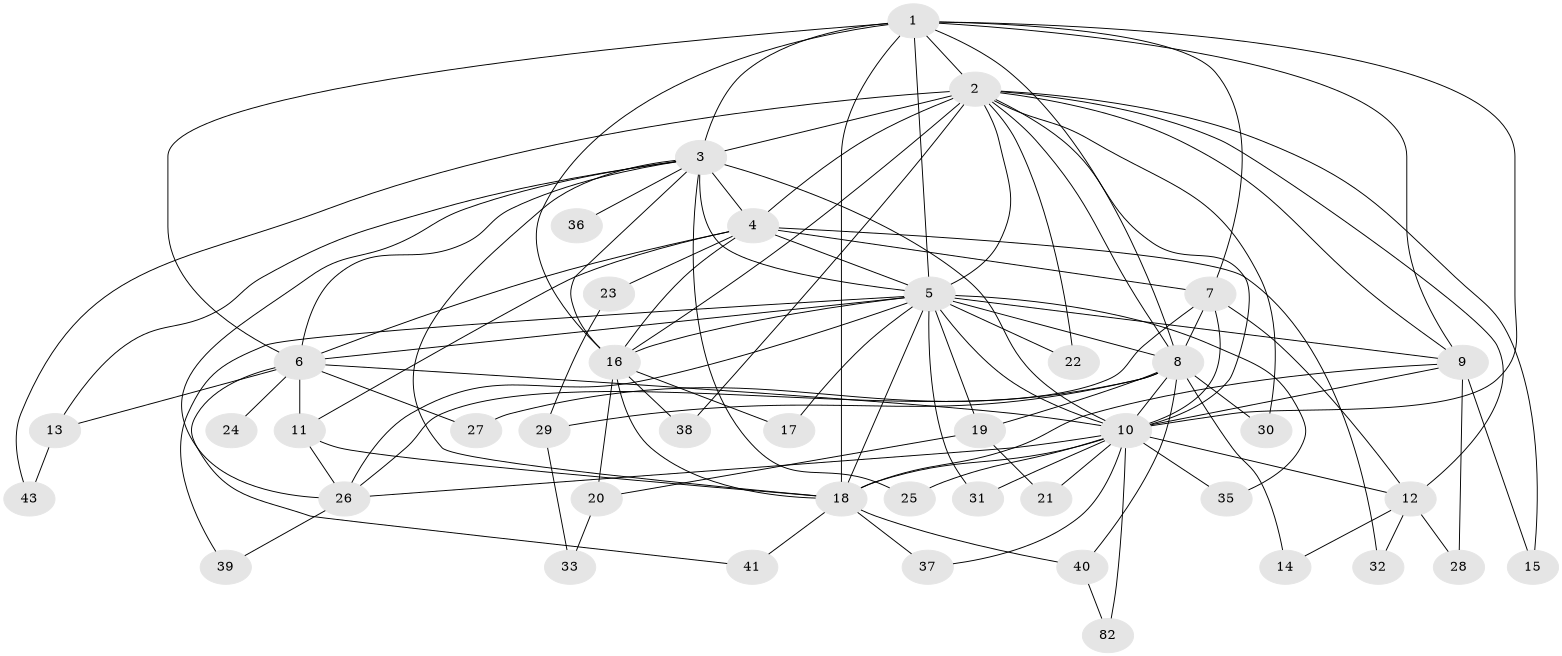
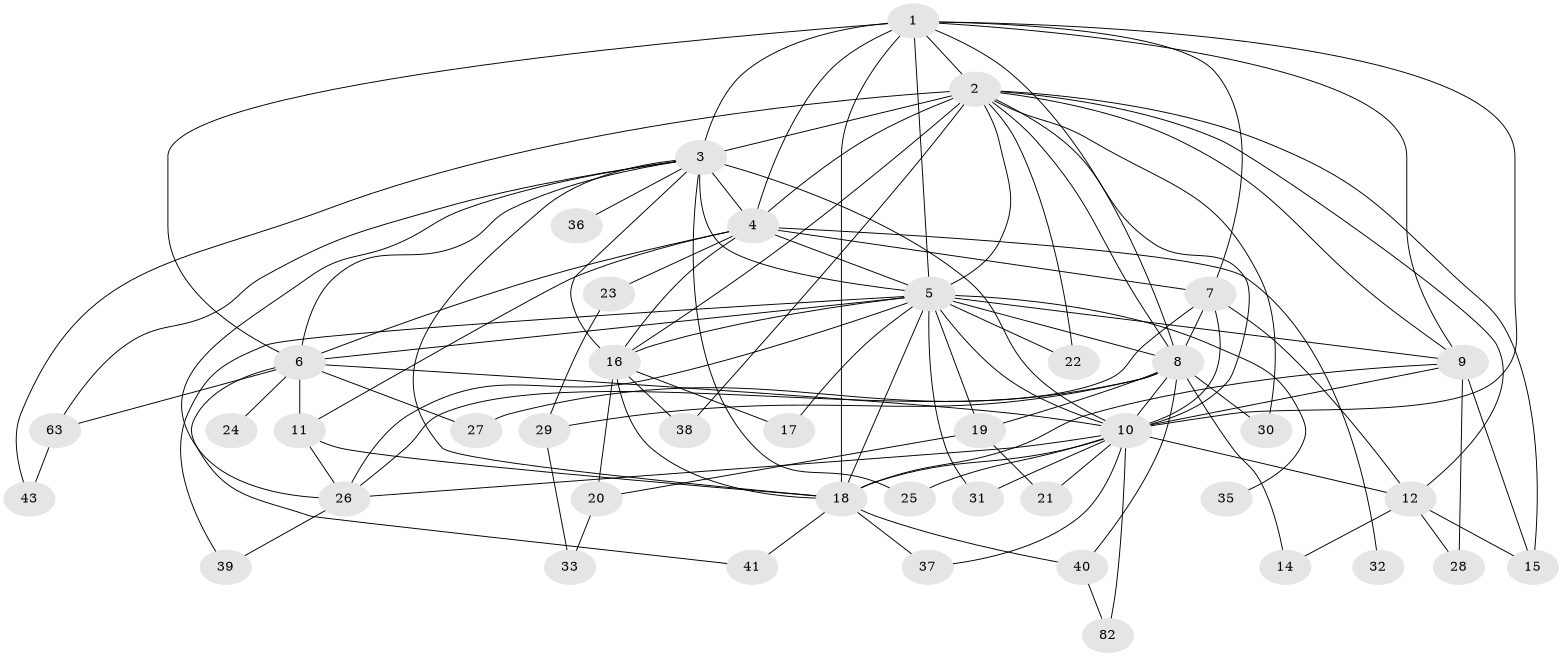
edge "1" -- "16": now "1" -- "4"
node "13": label "13" -> "63"
edge "10" -- "35": removed
edge "12" -- "32": now "12" -- "15"
